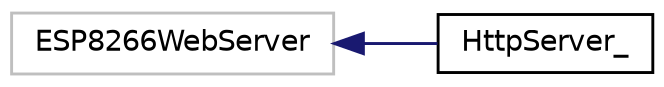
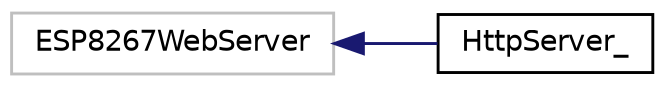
node "ESP8266WebServer": label "ESP8266WebServer" -> "ESP8267WebServer"
